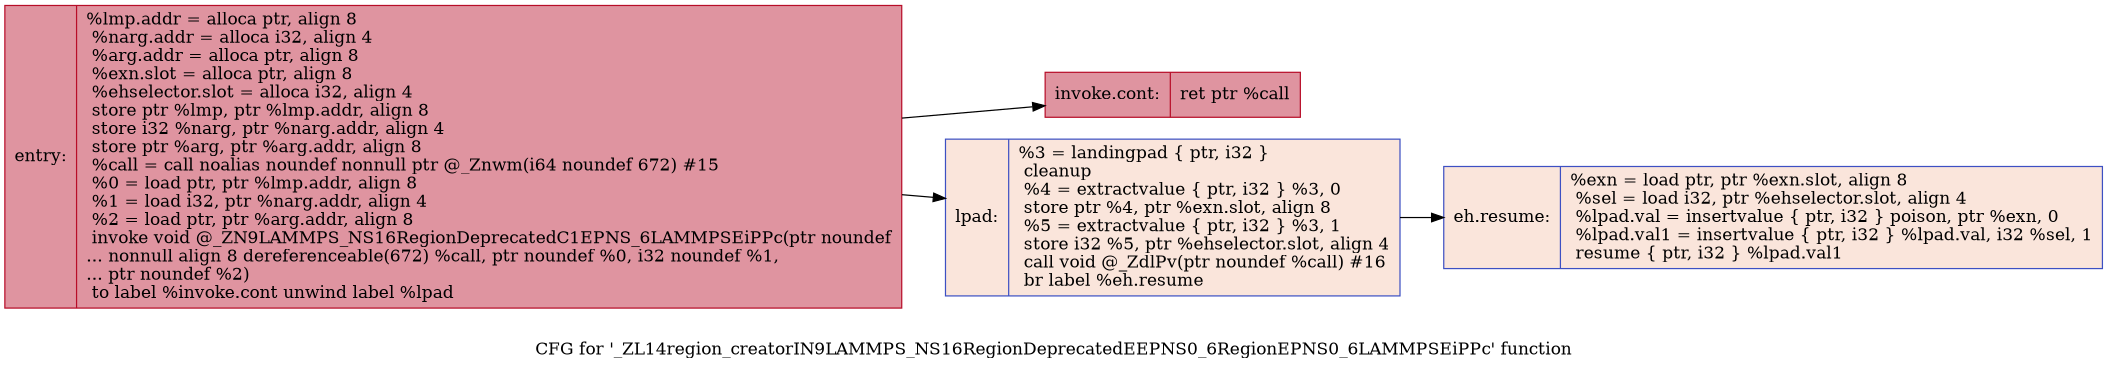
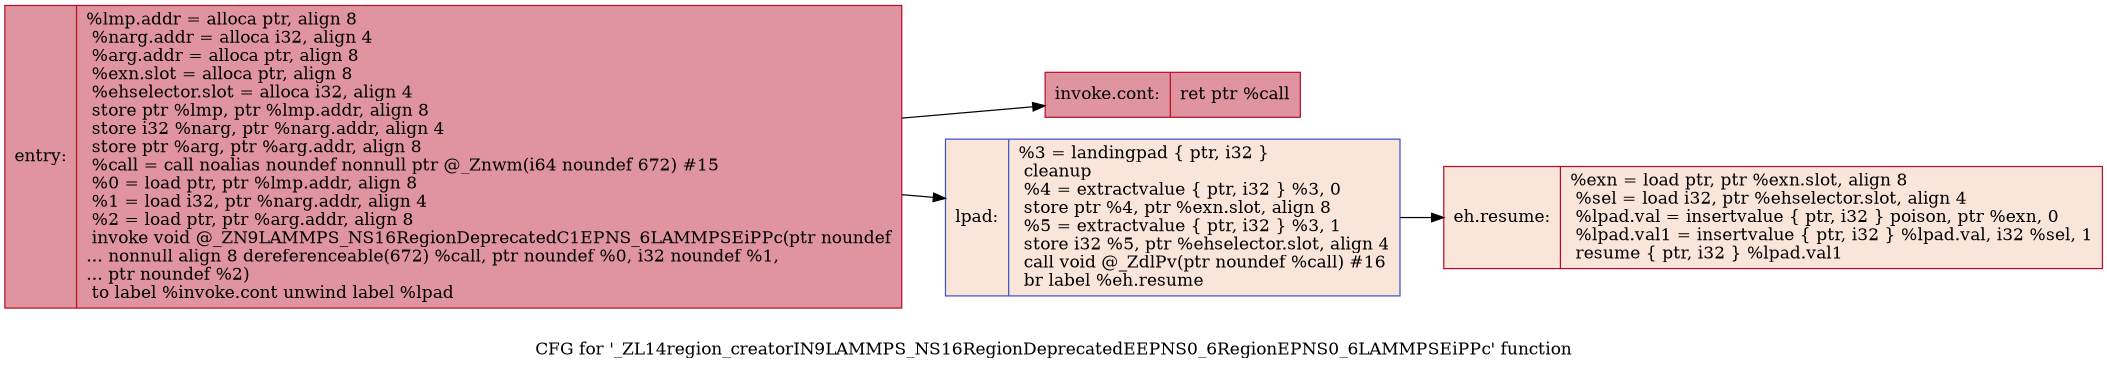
node "eh.resume:": color #3d50c3ff -> #b70d28ff
